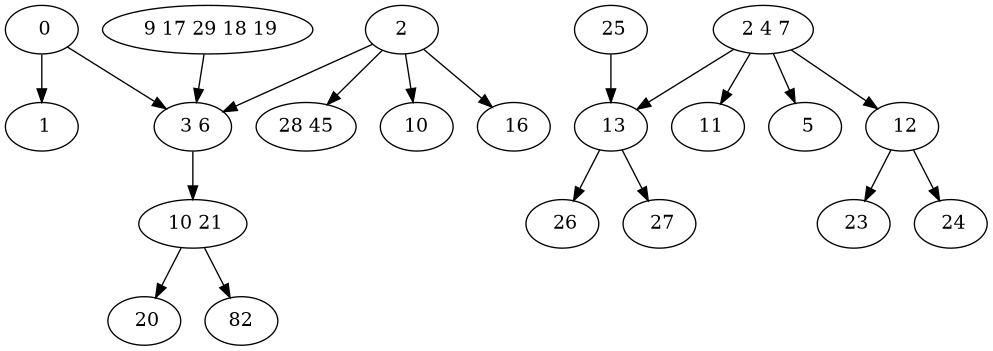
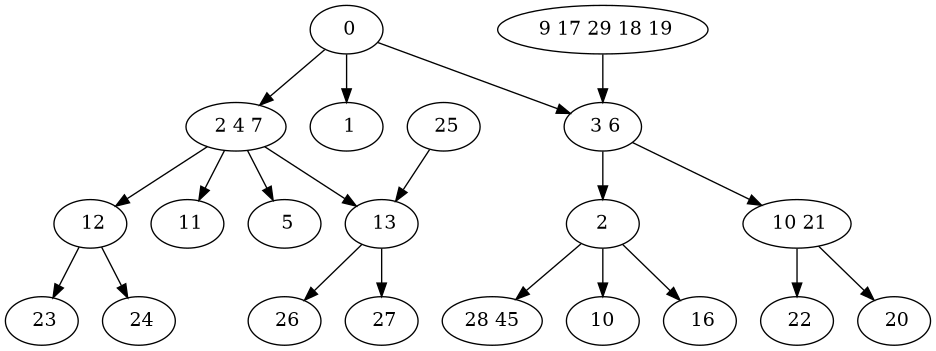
edge "0" -> "2 4 7": added
edge "2" -> "3 6": reversed
node "82": label "82" -> "22"
